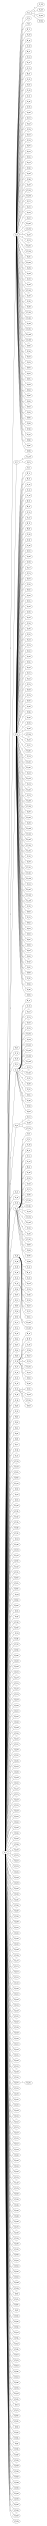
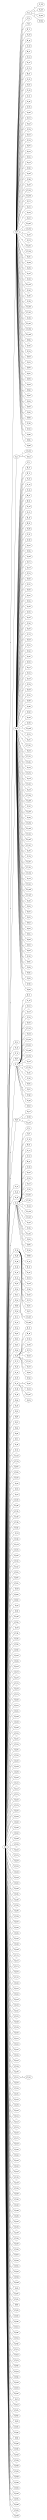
node "id_282": removed
